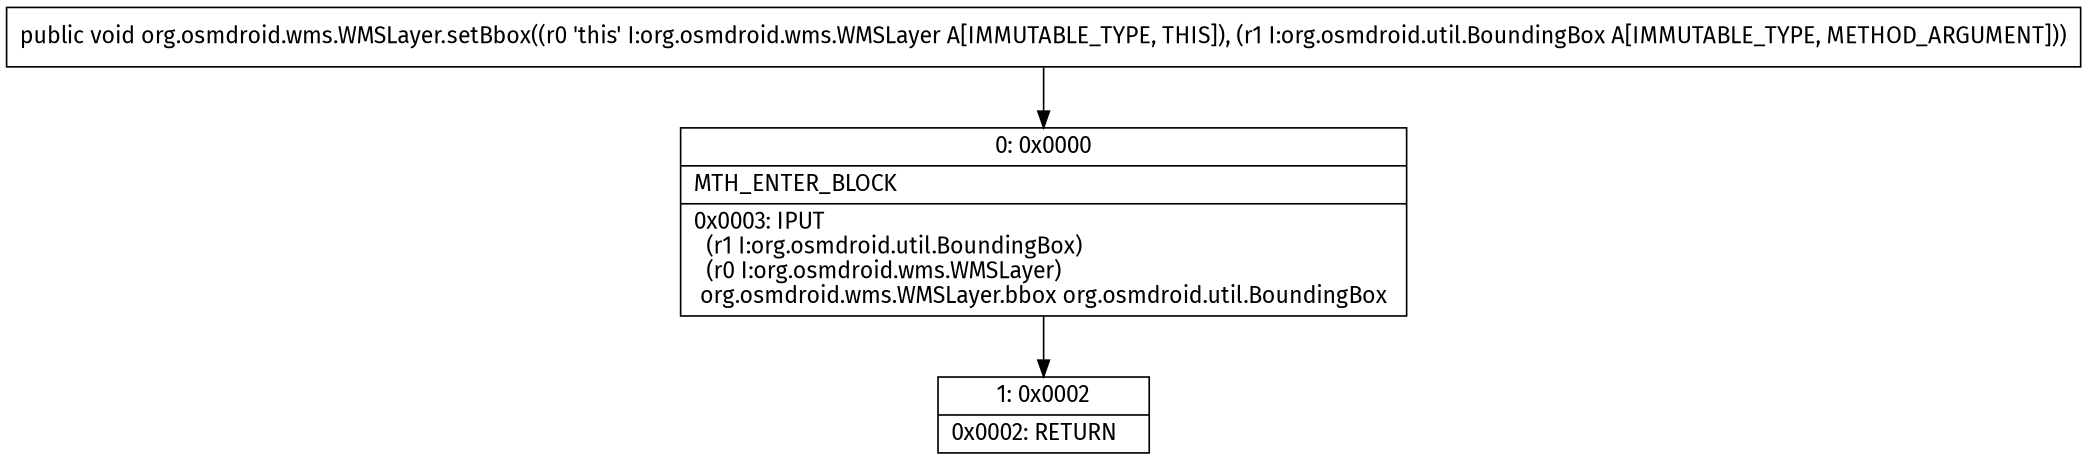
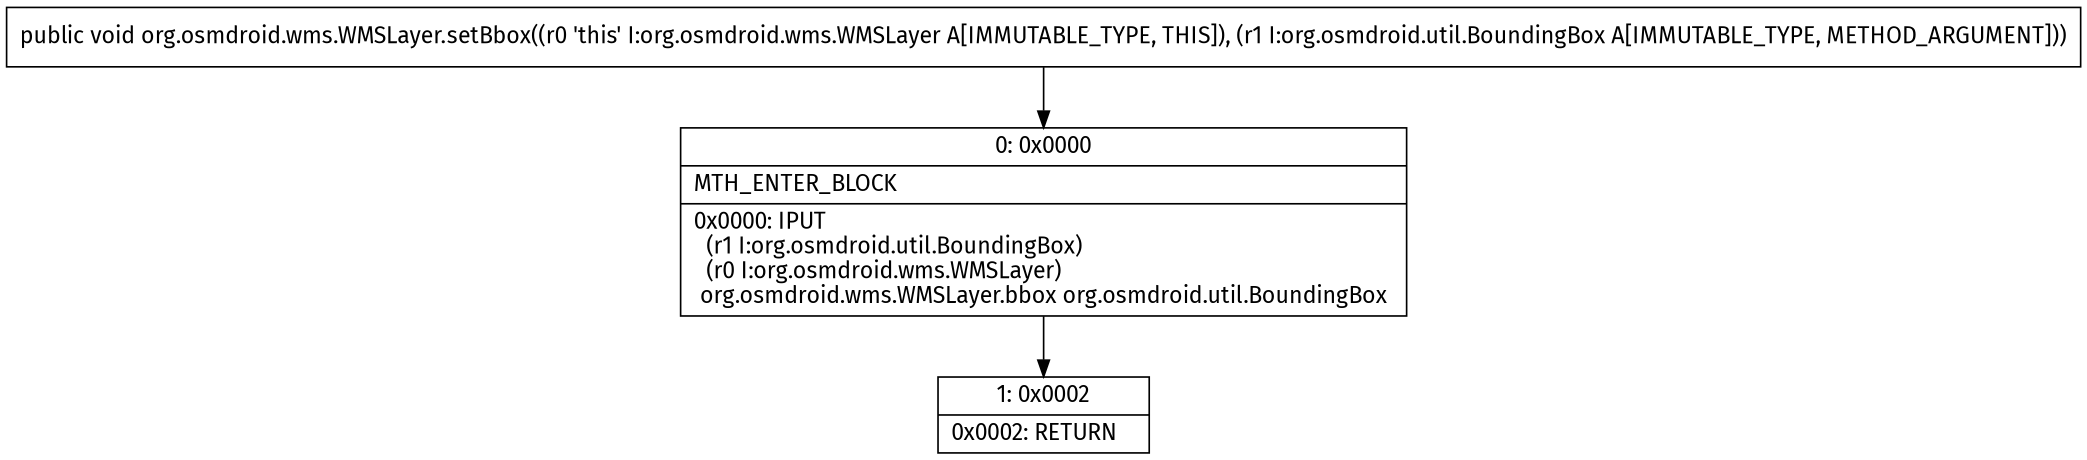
node "0: 0x0000": text "0x0003: IPUT" -> "0x0000: IPUT"
